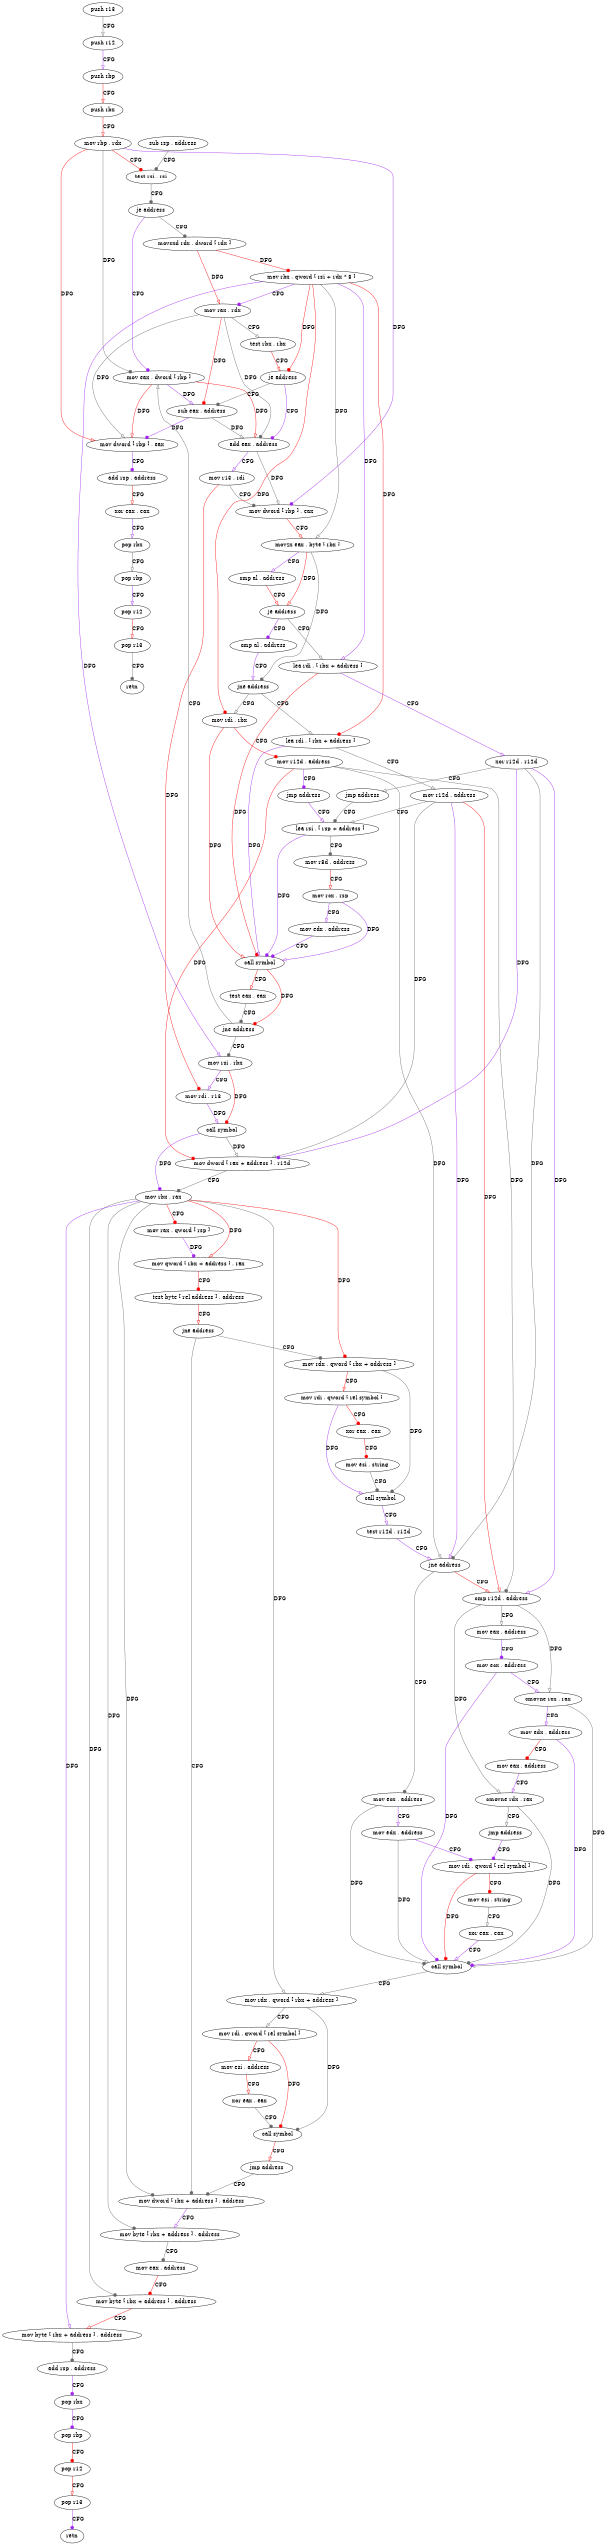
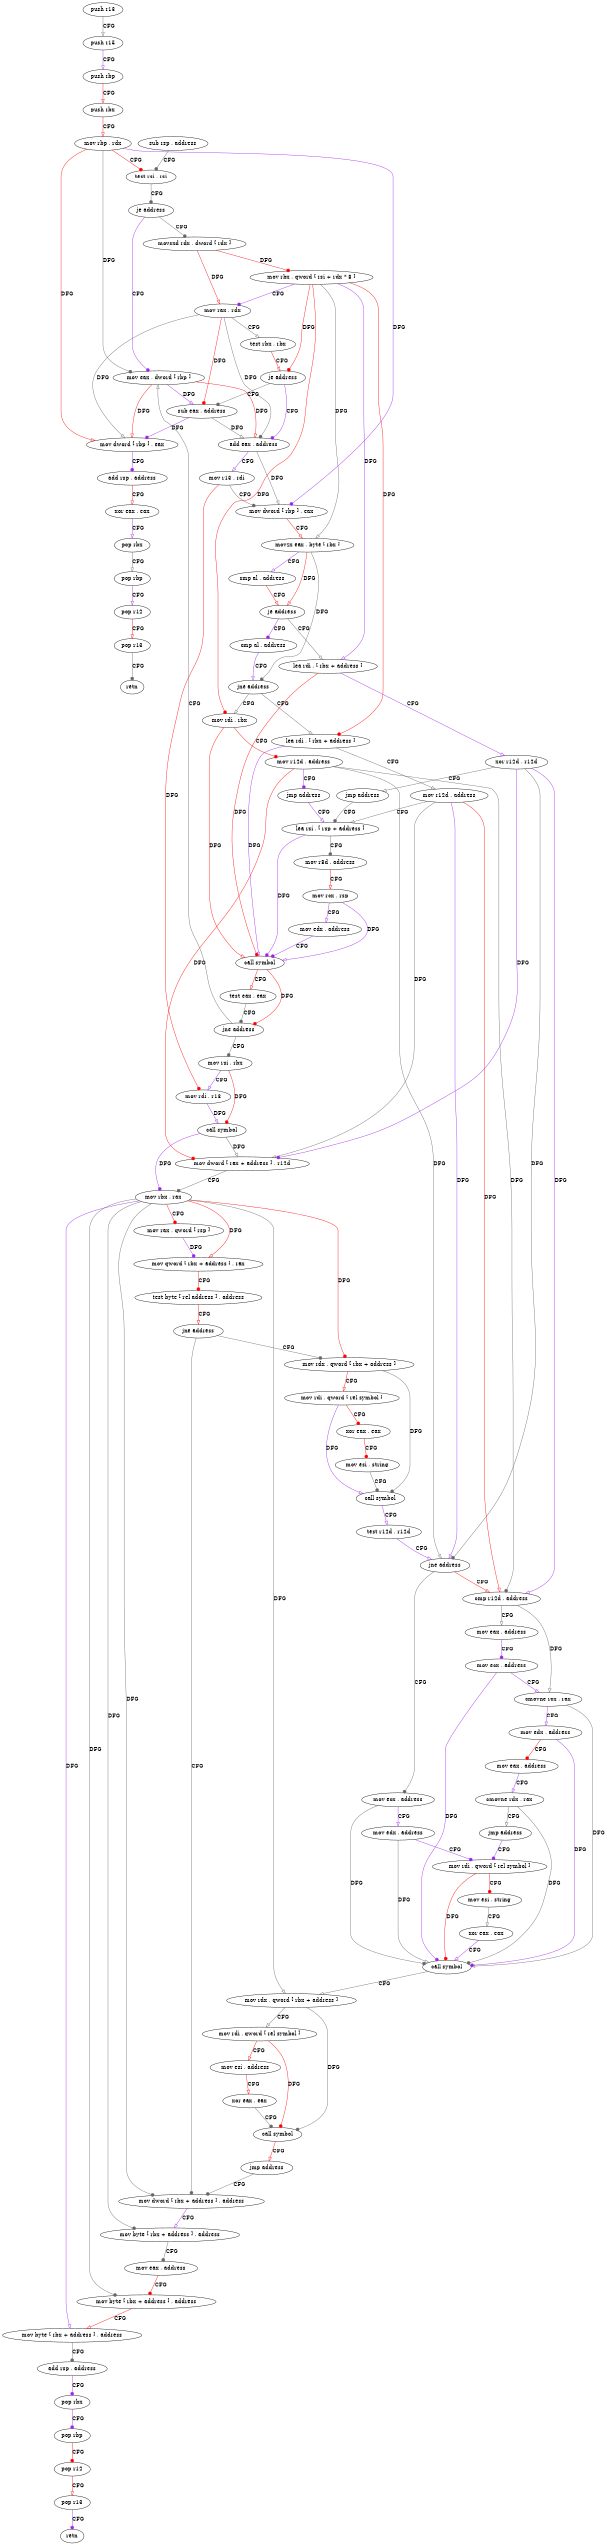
node "push r12": label "push r12" -> "push r15"
edge "mov rbx , qword [ rsi + rdx * 8 ]" -> "mov rsi , rbx": removed, label "DFG"
edge "cmp r12d , address" -> "cmovne rdx , rax": removed, label "DFG"
